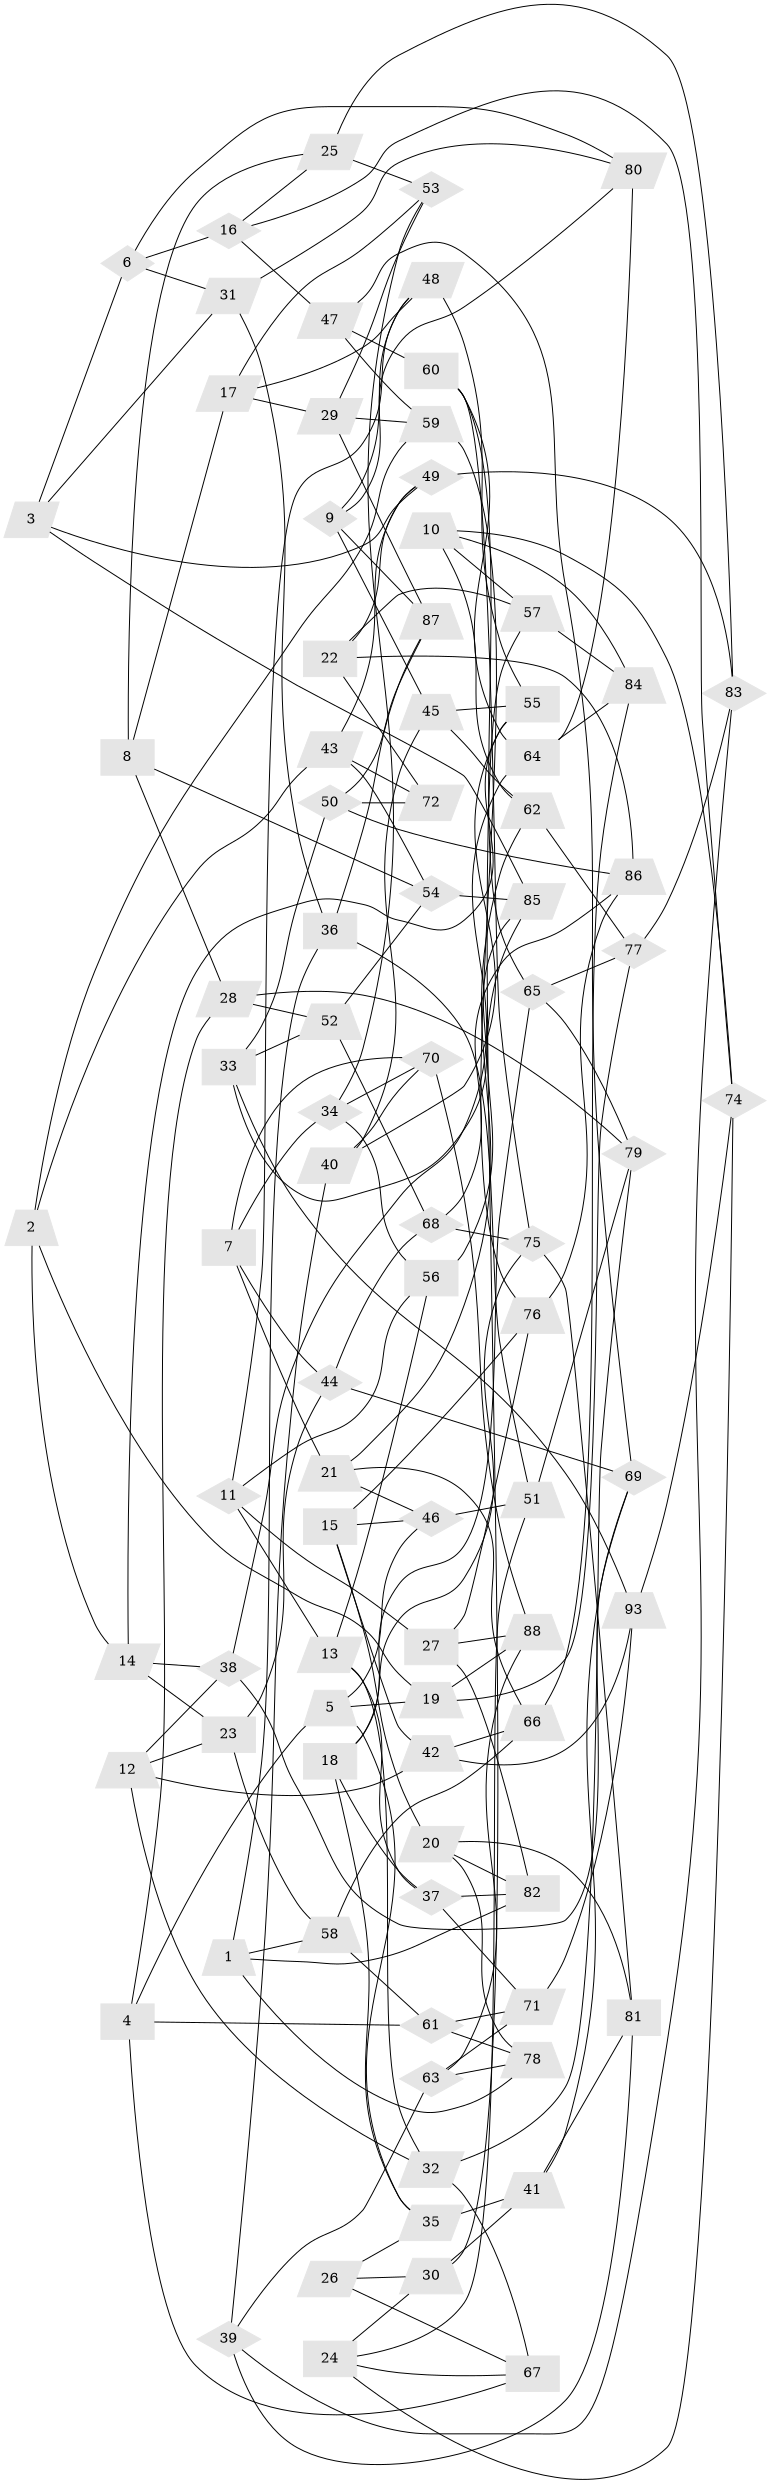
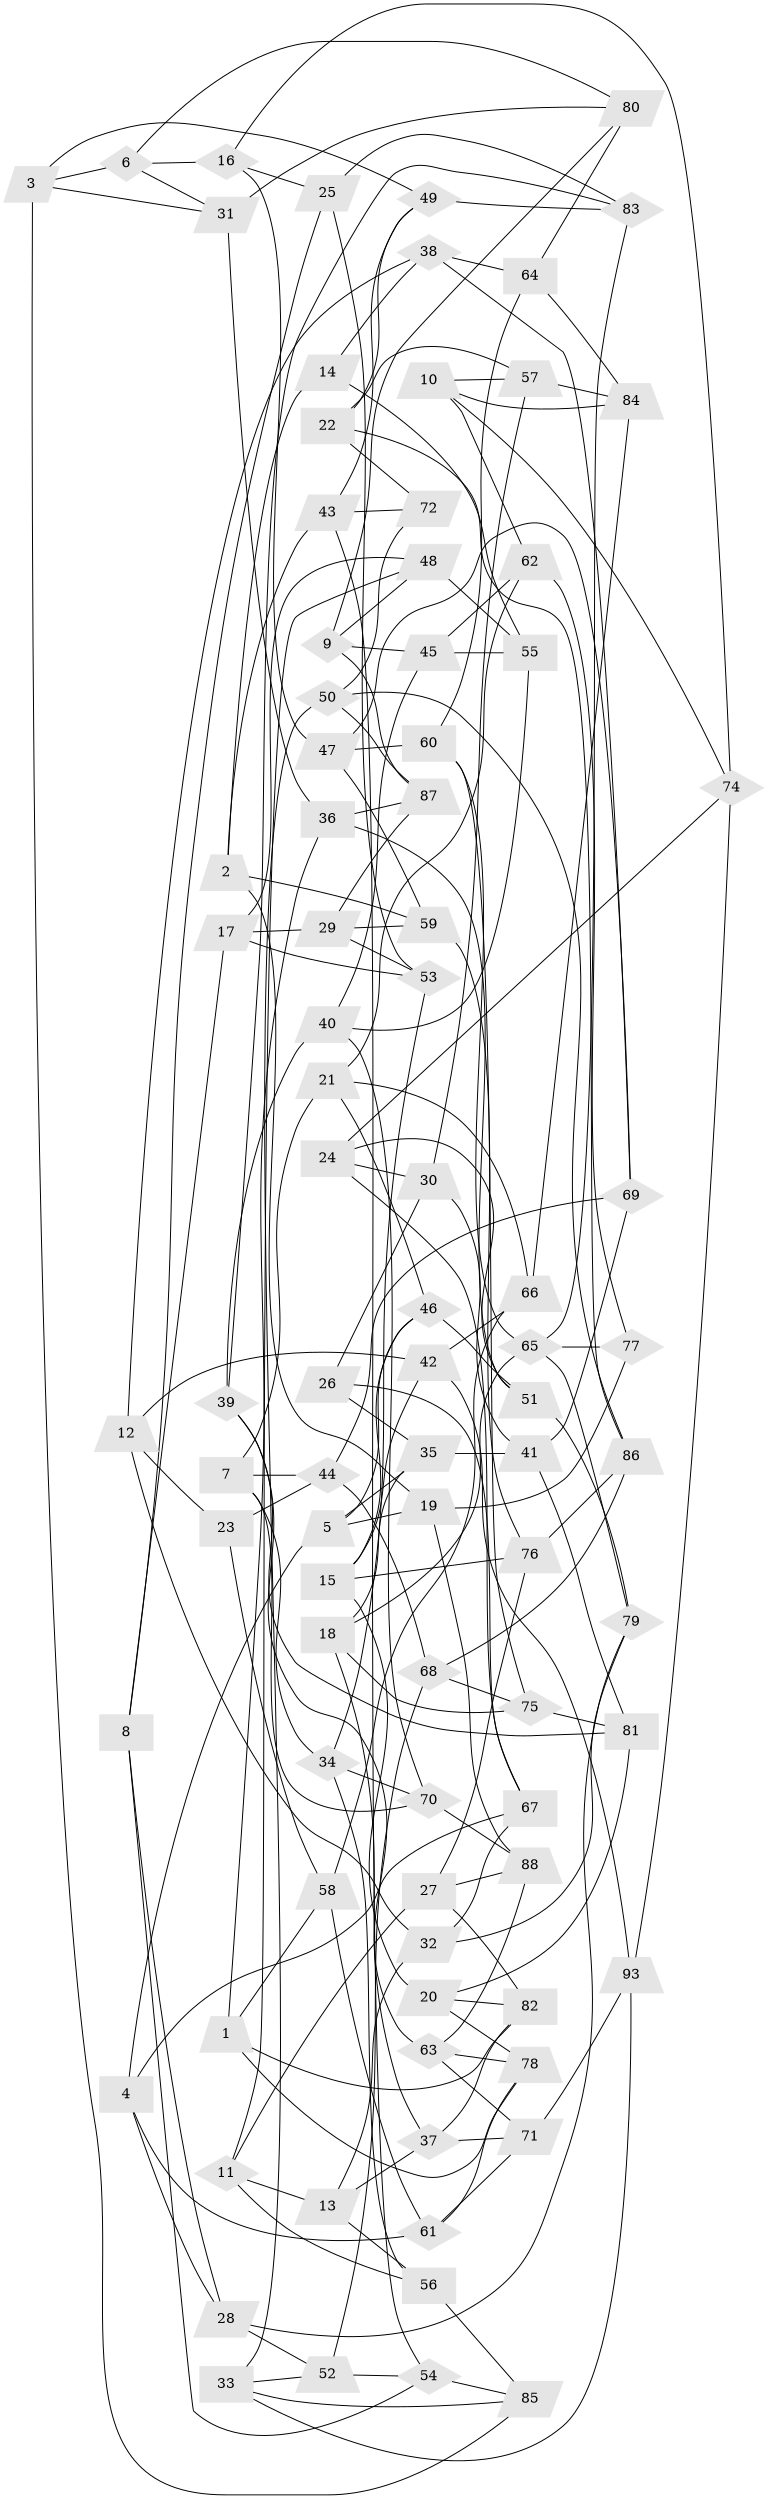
edge "83" -- "77": now "83" -- "65"
edge "14" -- "23": removed
